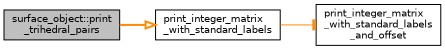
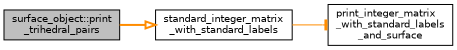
node "print_integer_matrix _with_standard_labels": label "print_integer_matrix _with_standard_labels" -> "standard_integer_matrix _with_standard_labels"
node "print_integer_matrix _with_standard_labels _and_offset": label "print_integer_matrix _with_standard_labels _and_offset" -> "print_integer_matrix _with_standard_labels _and_surface"
